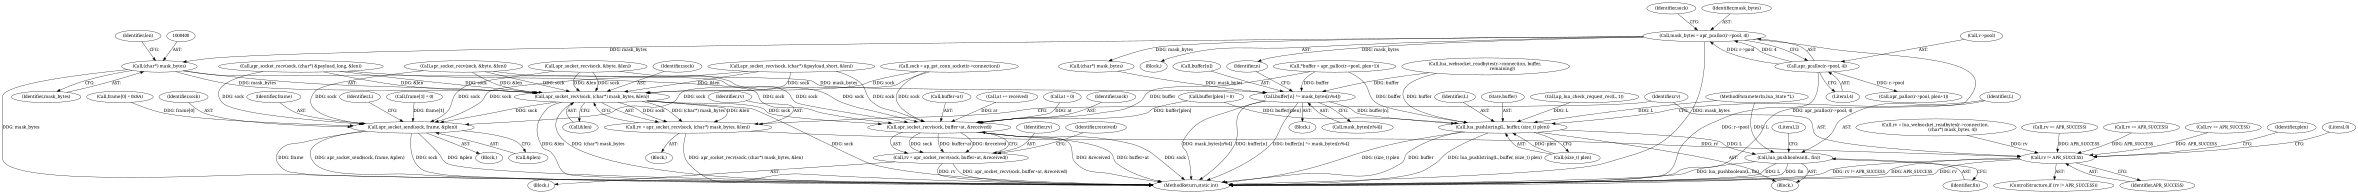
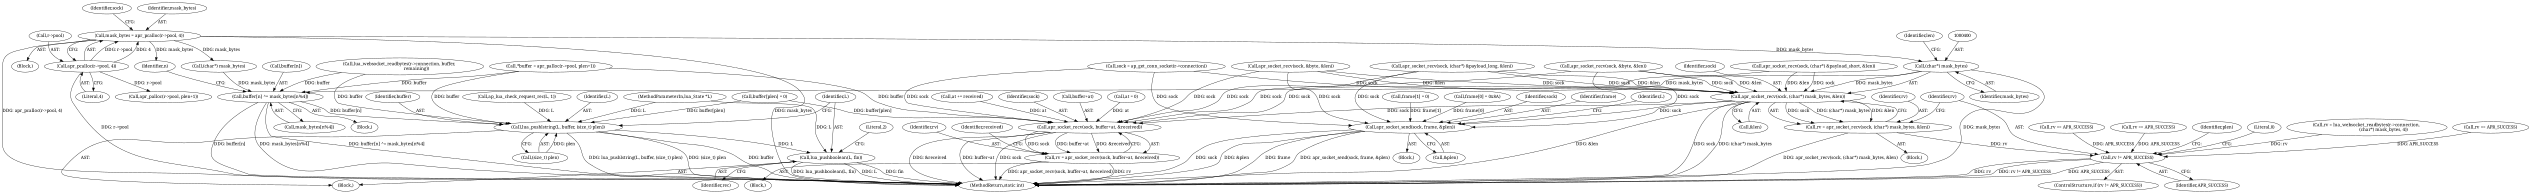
edge "(Call,apr_socket_recv(sock, (char*) &payload_short, &len))" -> "(Call,apr_socket_send(sock, frame, &plen))": removed, label "DDG: sock"
node "(State,buffer)": label "(State,buffer)" -> "(Identifier,buffer)"
node "(Identifier,fin)": label "(Identifier,fin)" -> "(Identifier,rec)"
